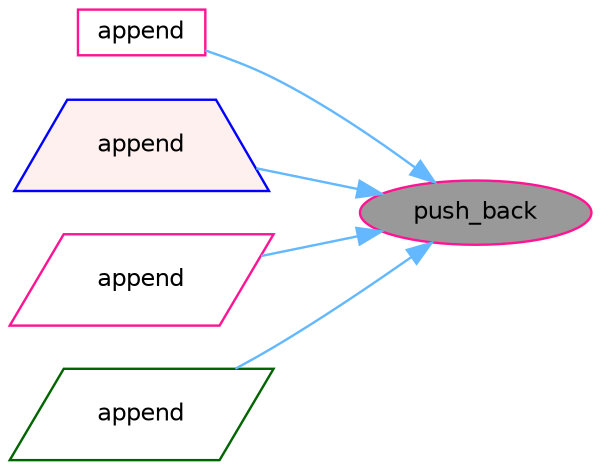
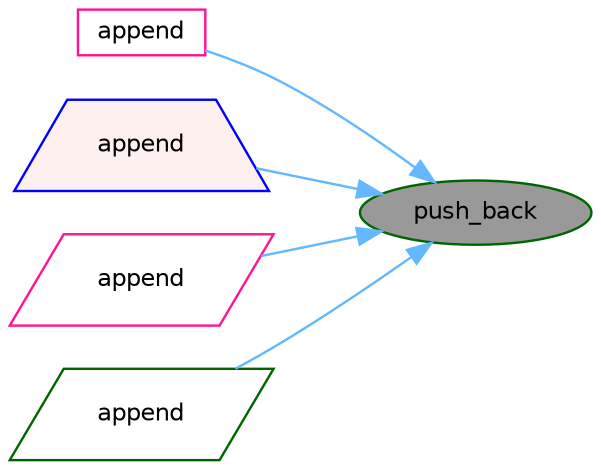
node "push_back": color deeppink -> darkgreen
